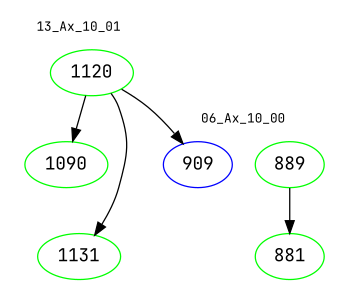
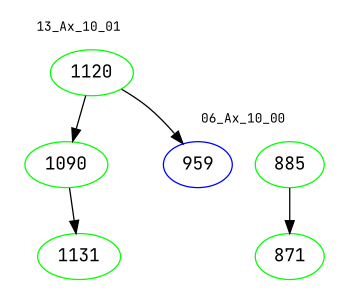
edge "1120" -> "1131": now "1090" -> "1131"
node "909": label "909" -> "959"
node "889": label "889" -> "885"
node "881": label "881" -> "871"
